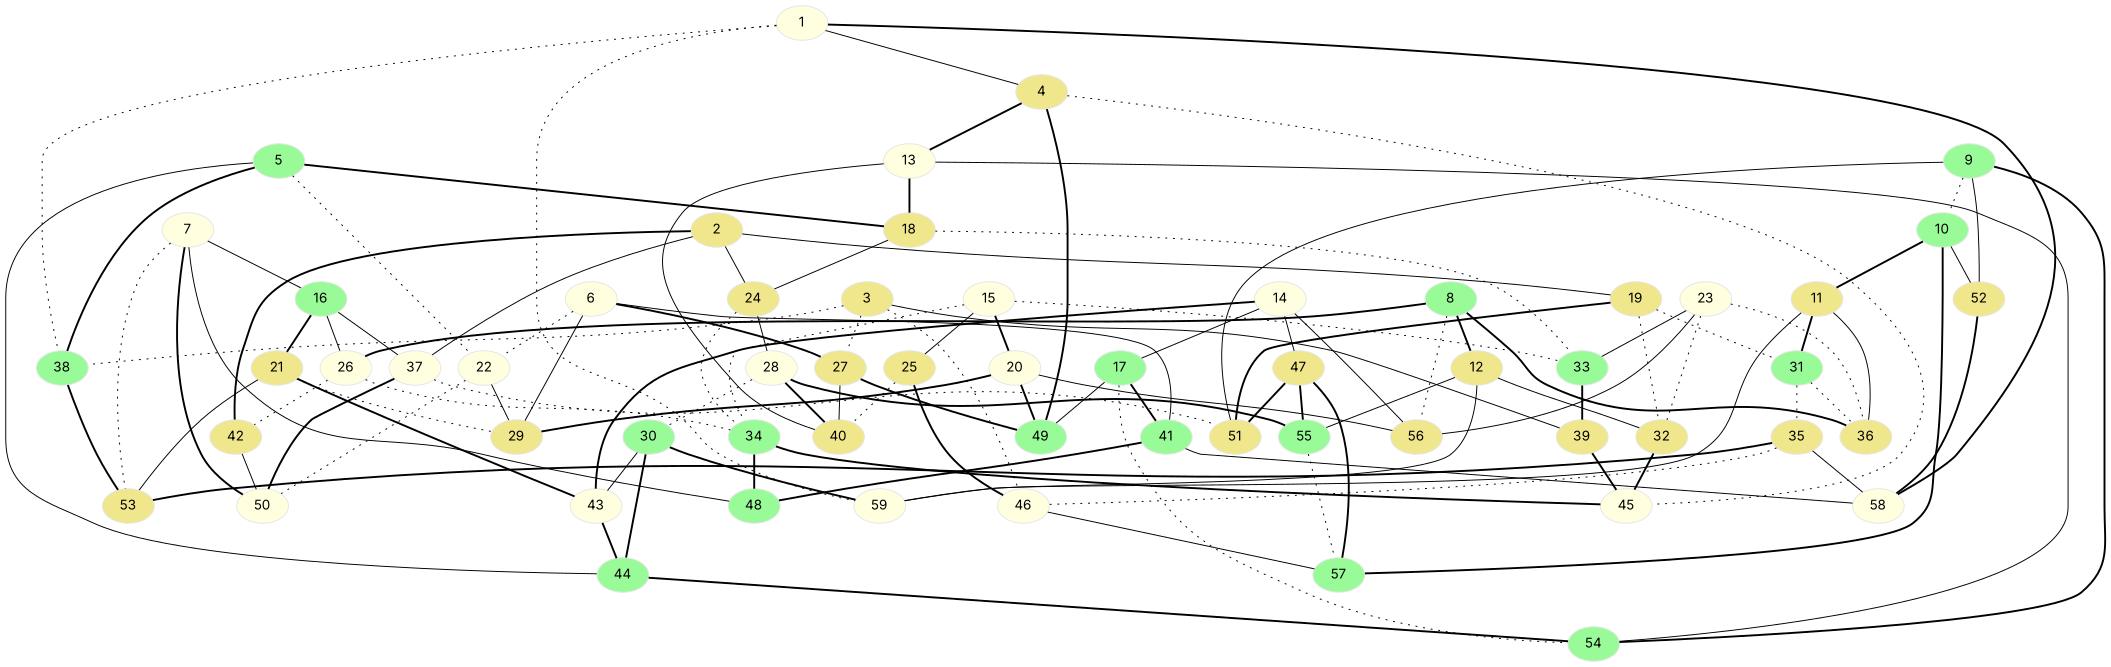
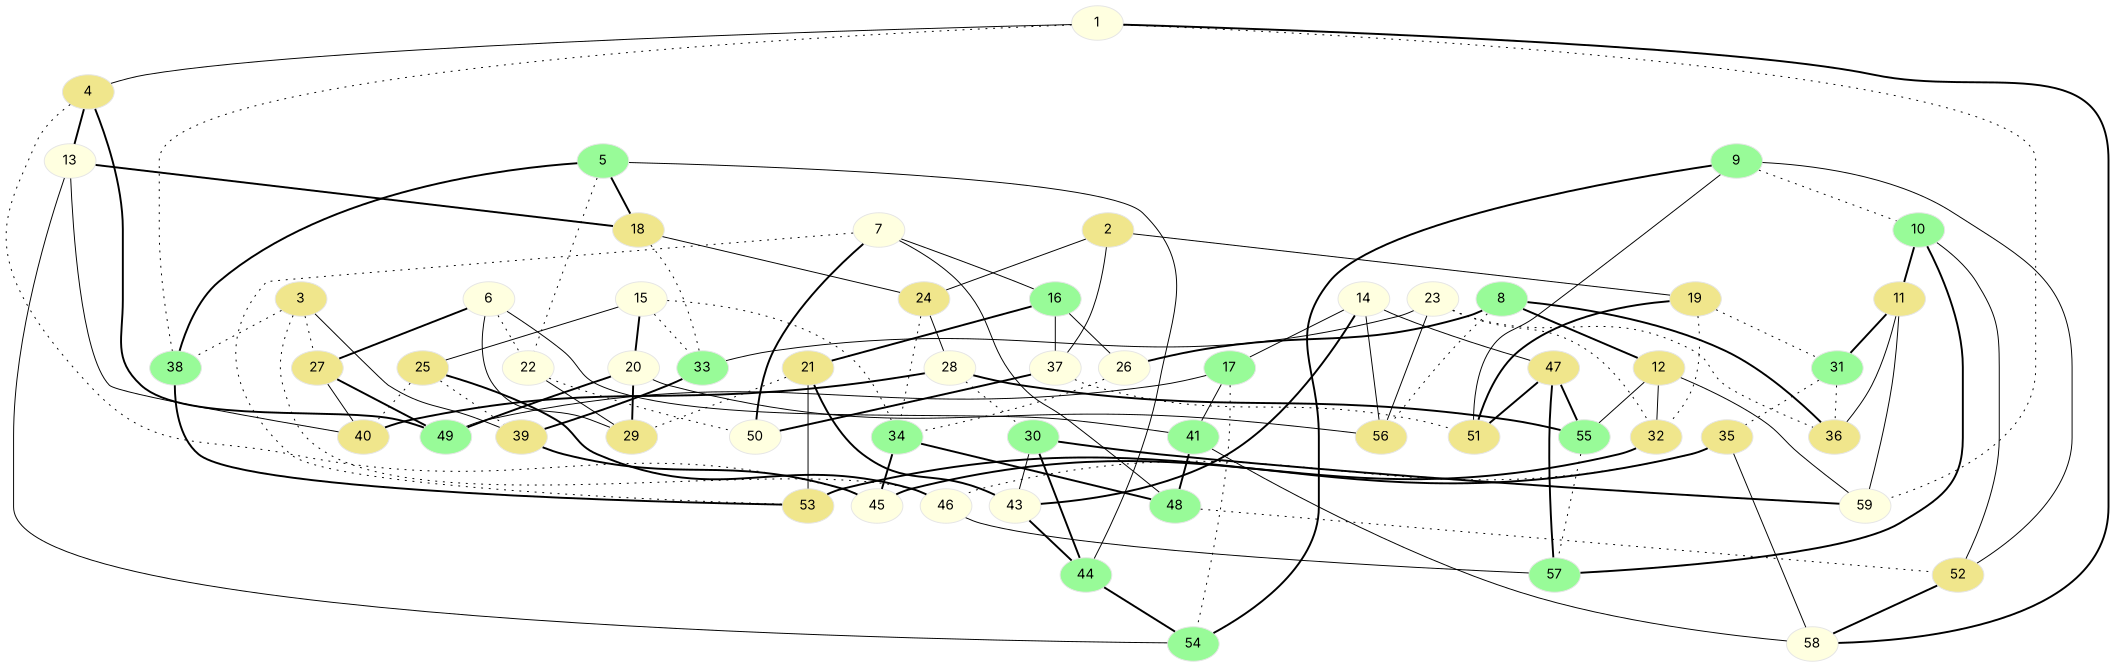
edge "25" -- "39": added
edge "17" -- "41": style bold -> solid
node "42": removed
edge "48" -- "52": added
